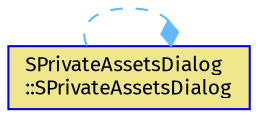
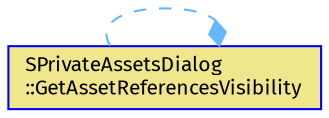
node "SPrivateAssetsDialog ::SPrivateAssetsDialog": label "SPrivateAssetsDialog ::SPrivateAssetsDialog" -> "SPrivateAssetsDialog ::GetAssetReferencesVisibility"
